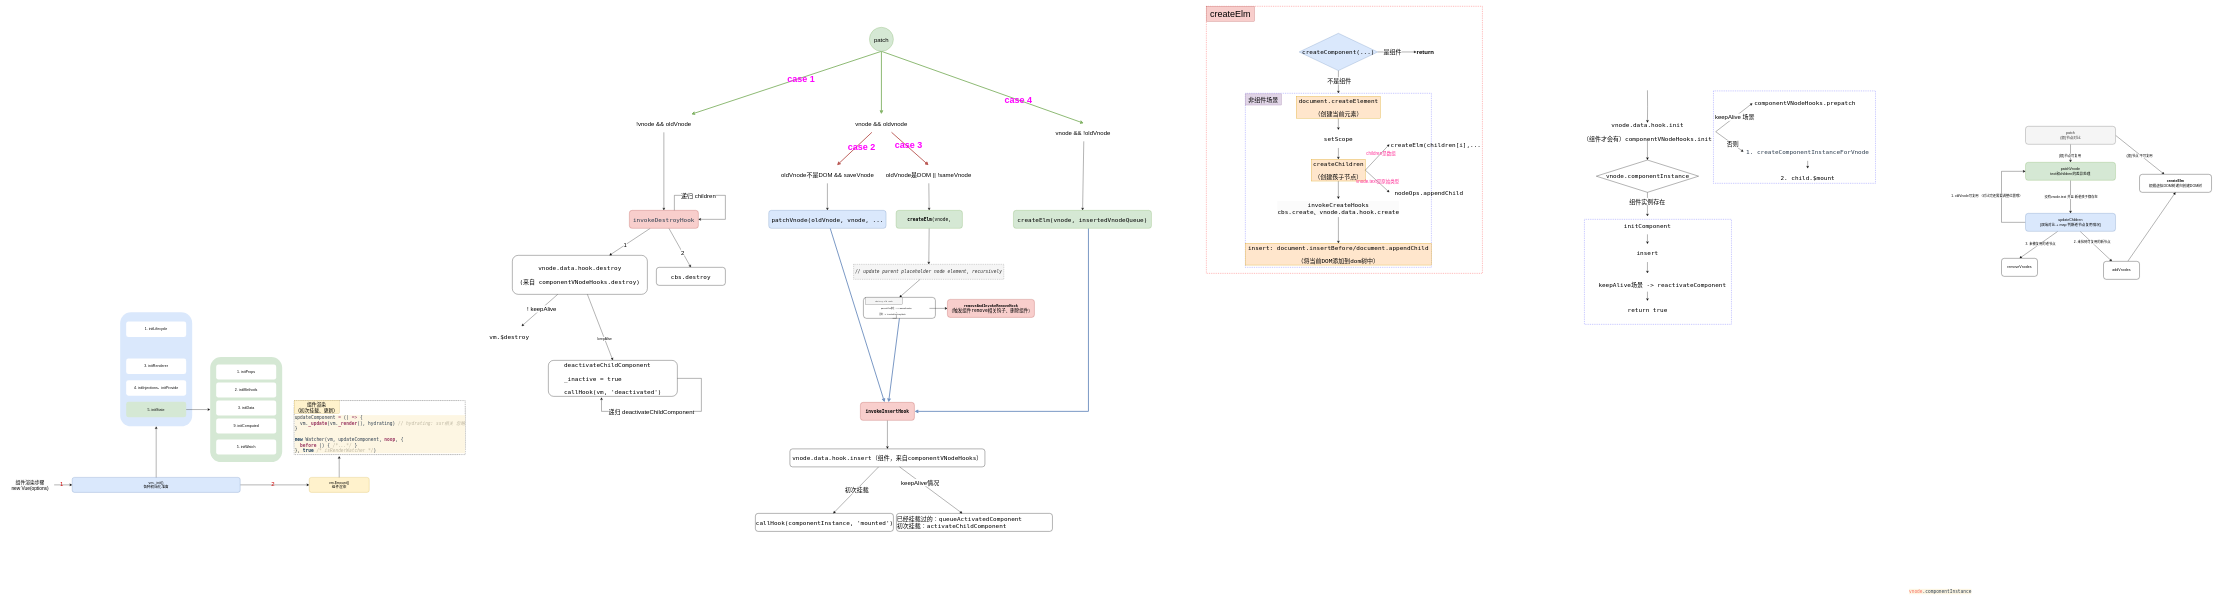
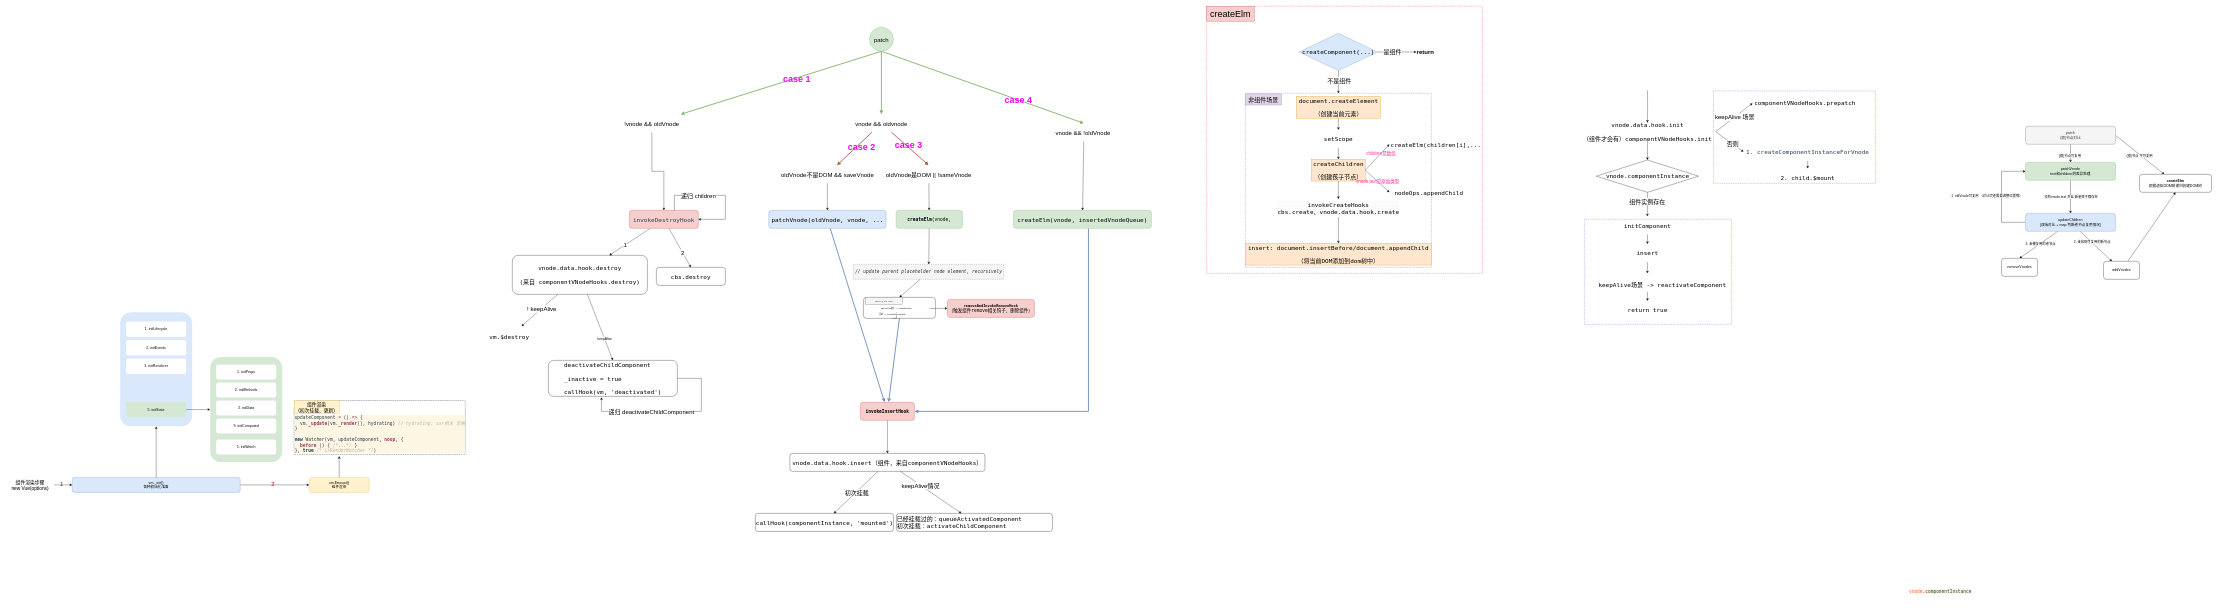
node "!vnode && oldVnode": moved (664, 123) -> (652, 123)
node "2. initEvents": added
node "4. initInjections、initProvide": removed
node "vnode.data.hook.insert（组件，来自componentVNodeHooks）": moved (887, 458) -> (887, 462)
